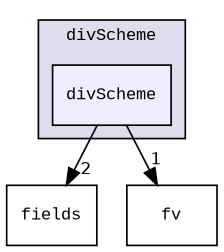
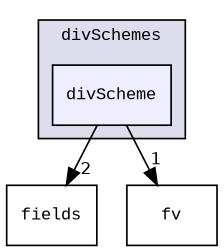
cluster "divScheme": label "divScheme" -> "divSchemes"
